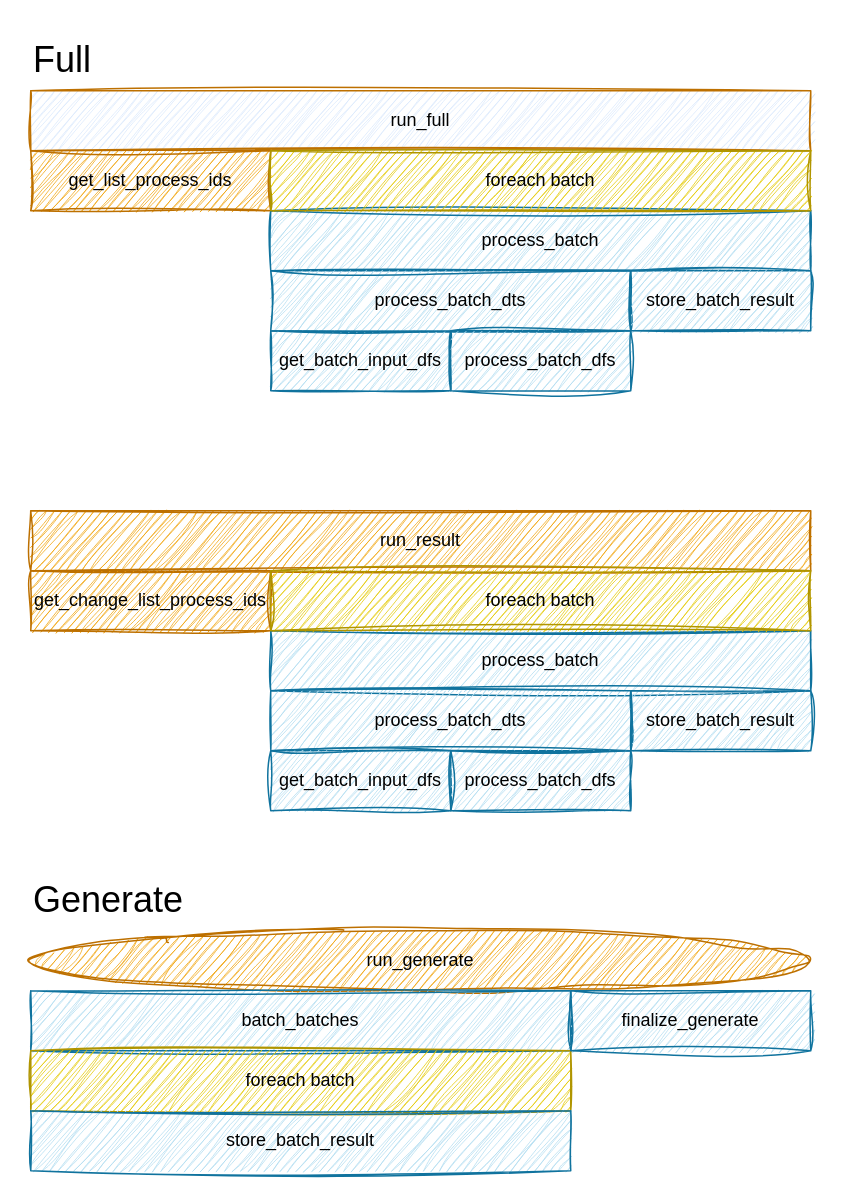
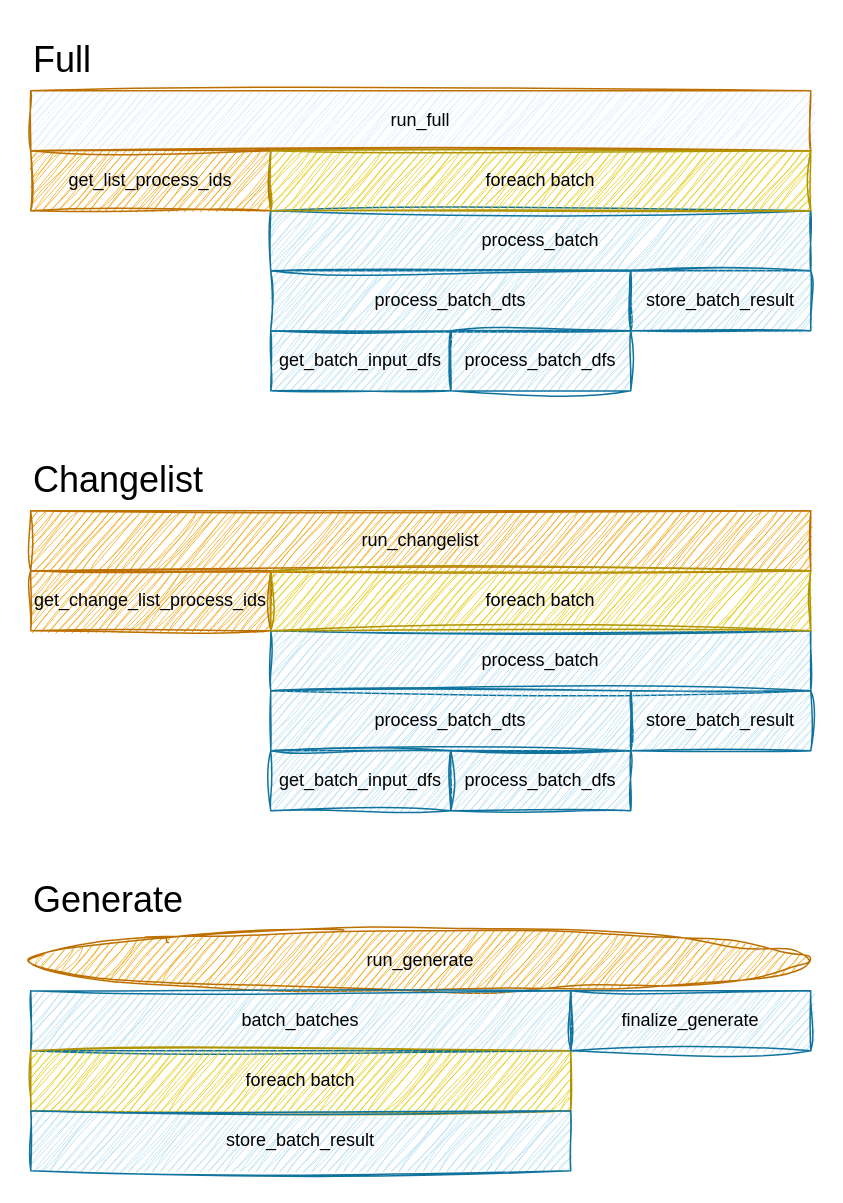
node "Changelist": added
node "run_result": label "run_result" -> "run_changelist"
